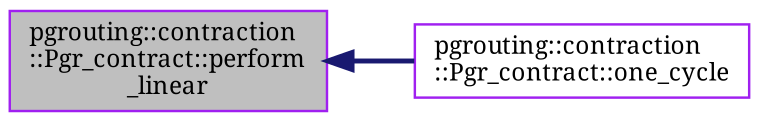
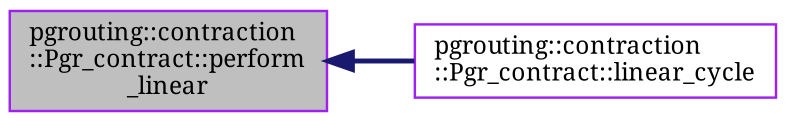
node "pgrouting::contraction ::Pgr_contract::one_cycle": label "pgrouting::contraction ::Pgr_contract::one_cycle" -> "pgrouting::contraction ::Pgr_contract::linear_cycle"
